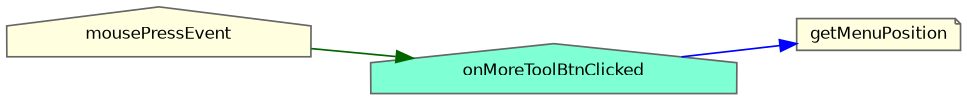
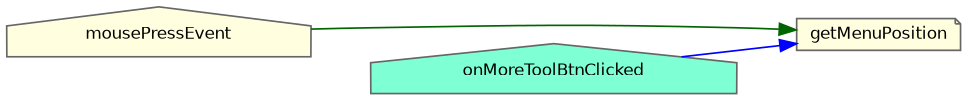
edge "mousePressEvent" -> "onMoreToolBtnClicked": now "mousePressEvent" -> "getMenuPosition"
